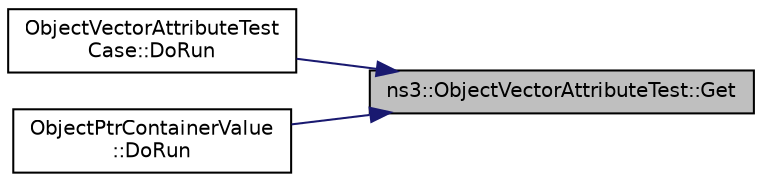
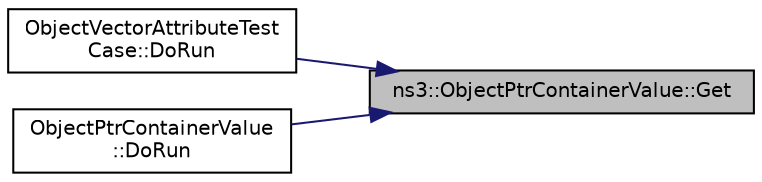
node "ns3::ObjectVectorAttributeTest::Get": label "ns3::ObjectVectorAttributeTest::Get" -> "ns3::ObjectPtrContainerValue::Get"
